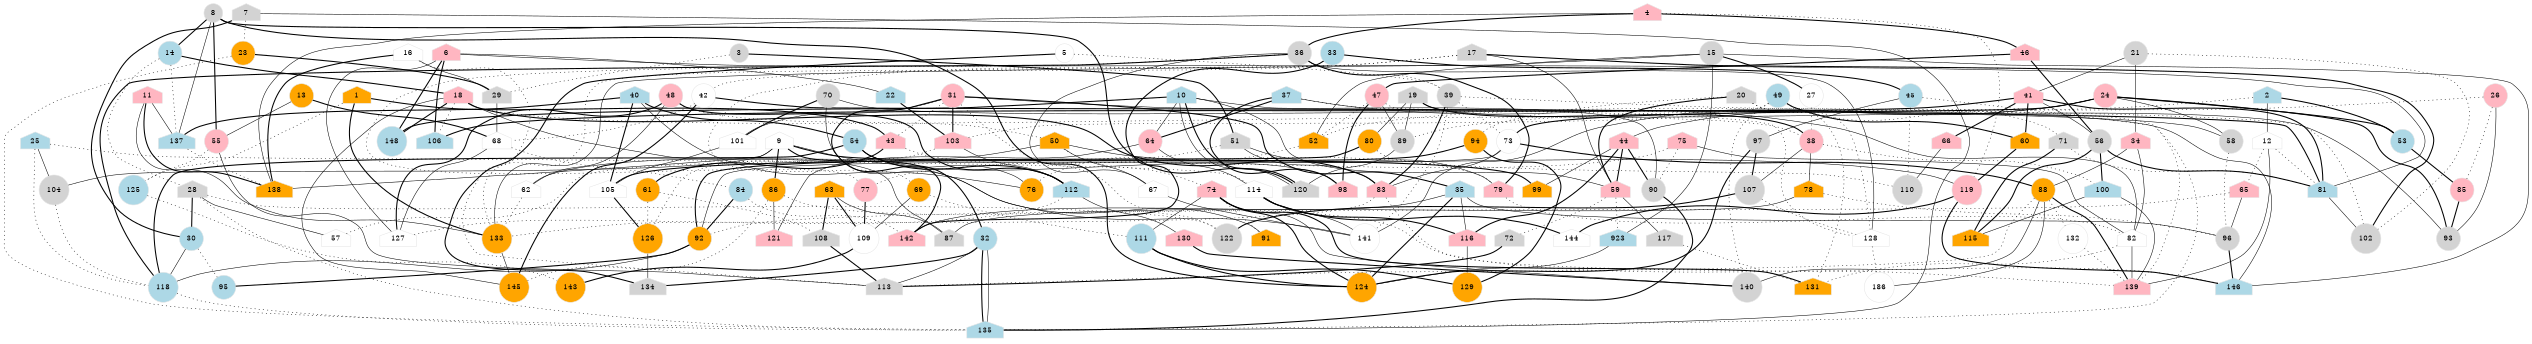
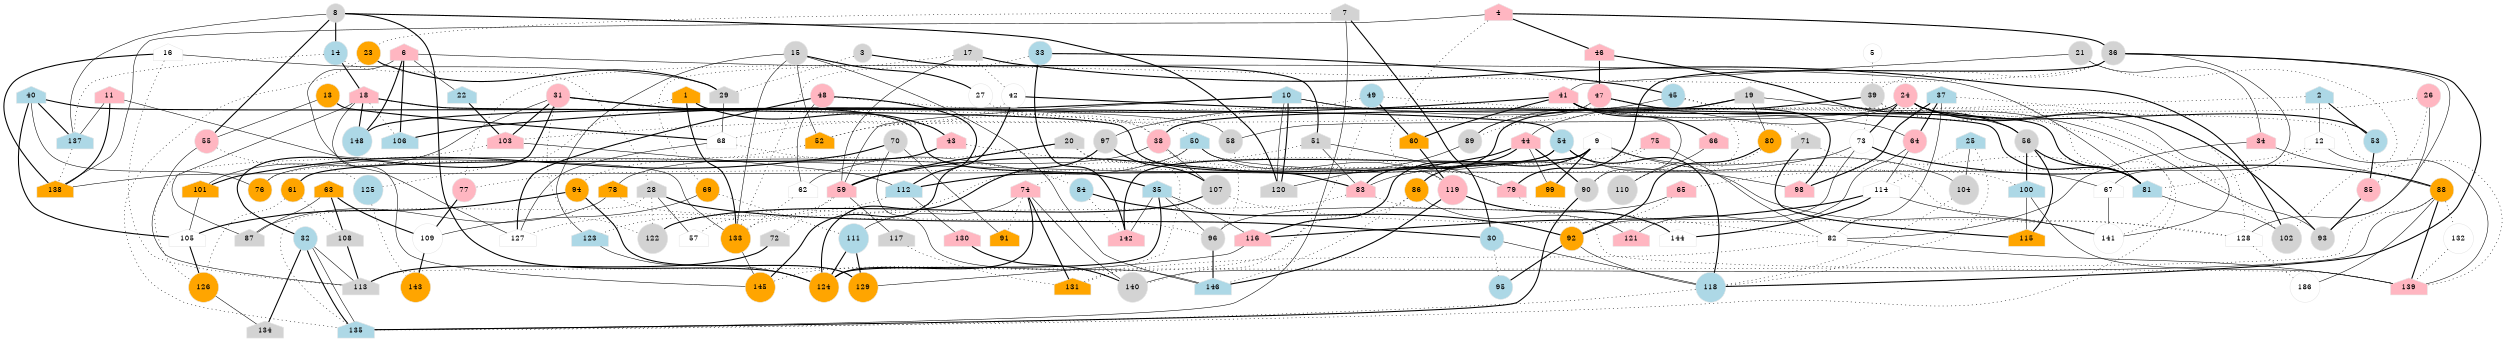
edge "5" -- "134": removed
node "101": fillcolor white -> orange
node "50": fillcolor orange -> lightblue
node "923": label "923" -> "123"
